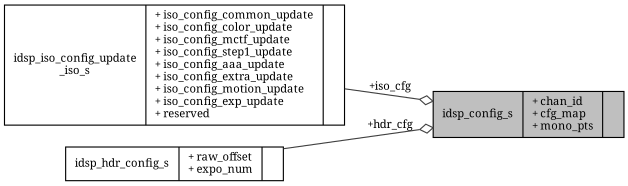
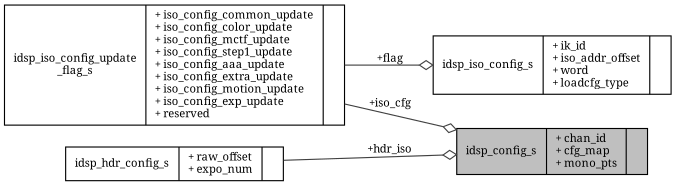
node "idsp_iso_config_s": added
node "idsp_iso_config_update": text "_iso_s" -> "_flag_s"
edge "idsp_hdr_config_s" -> "idsp_config_s": label " +hdr_cfg" -> " +hdr_iso"
